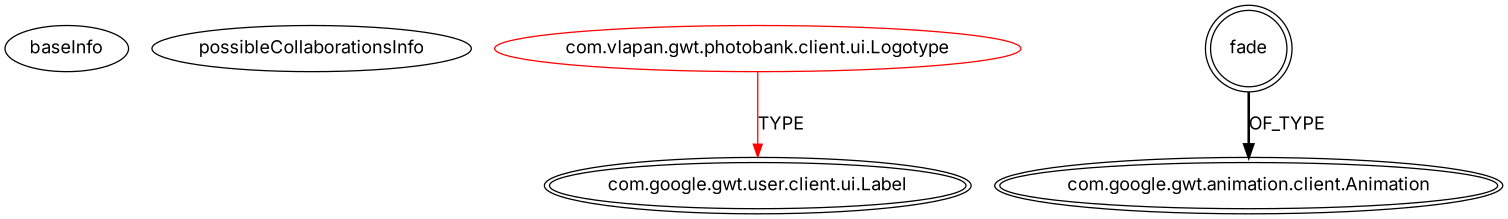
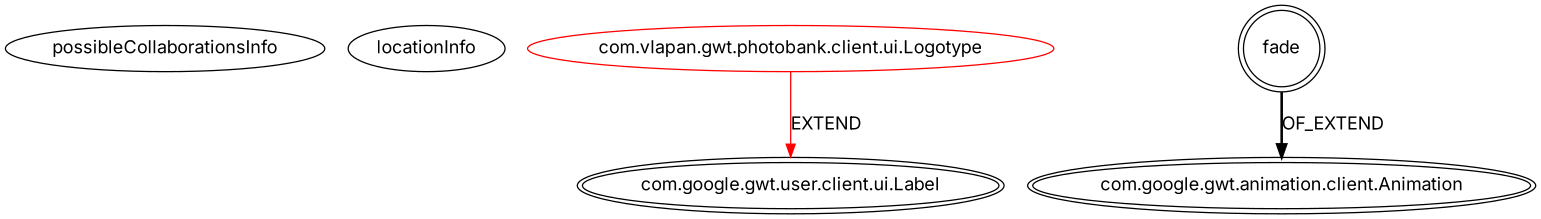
node "baseInfo": removed
node "locationInfo": added
edge "com.vlapan.gwt.photobank.client.ui.Logotype" -> "com.google.gwt.user.client.ui.Label": label "TYPE" -> "EXTEND"
edge "fade" -> "com.google.gwt.animation.client.Animation": label "OF_TYPE" -> "OF_EXTEND"
